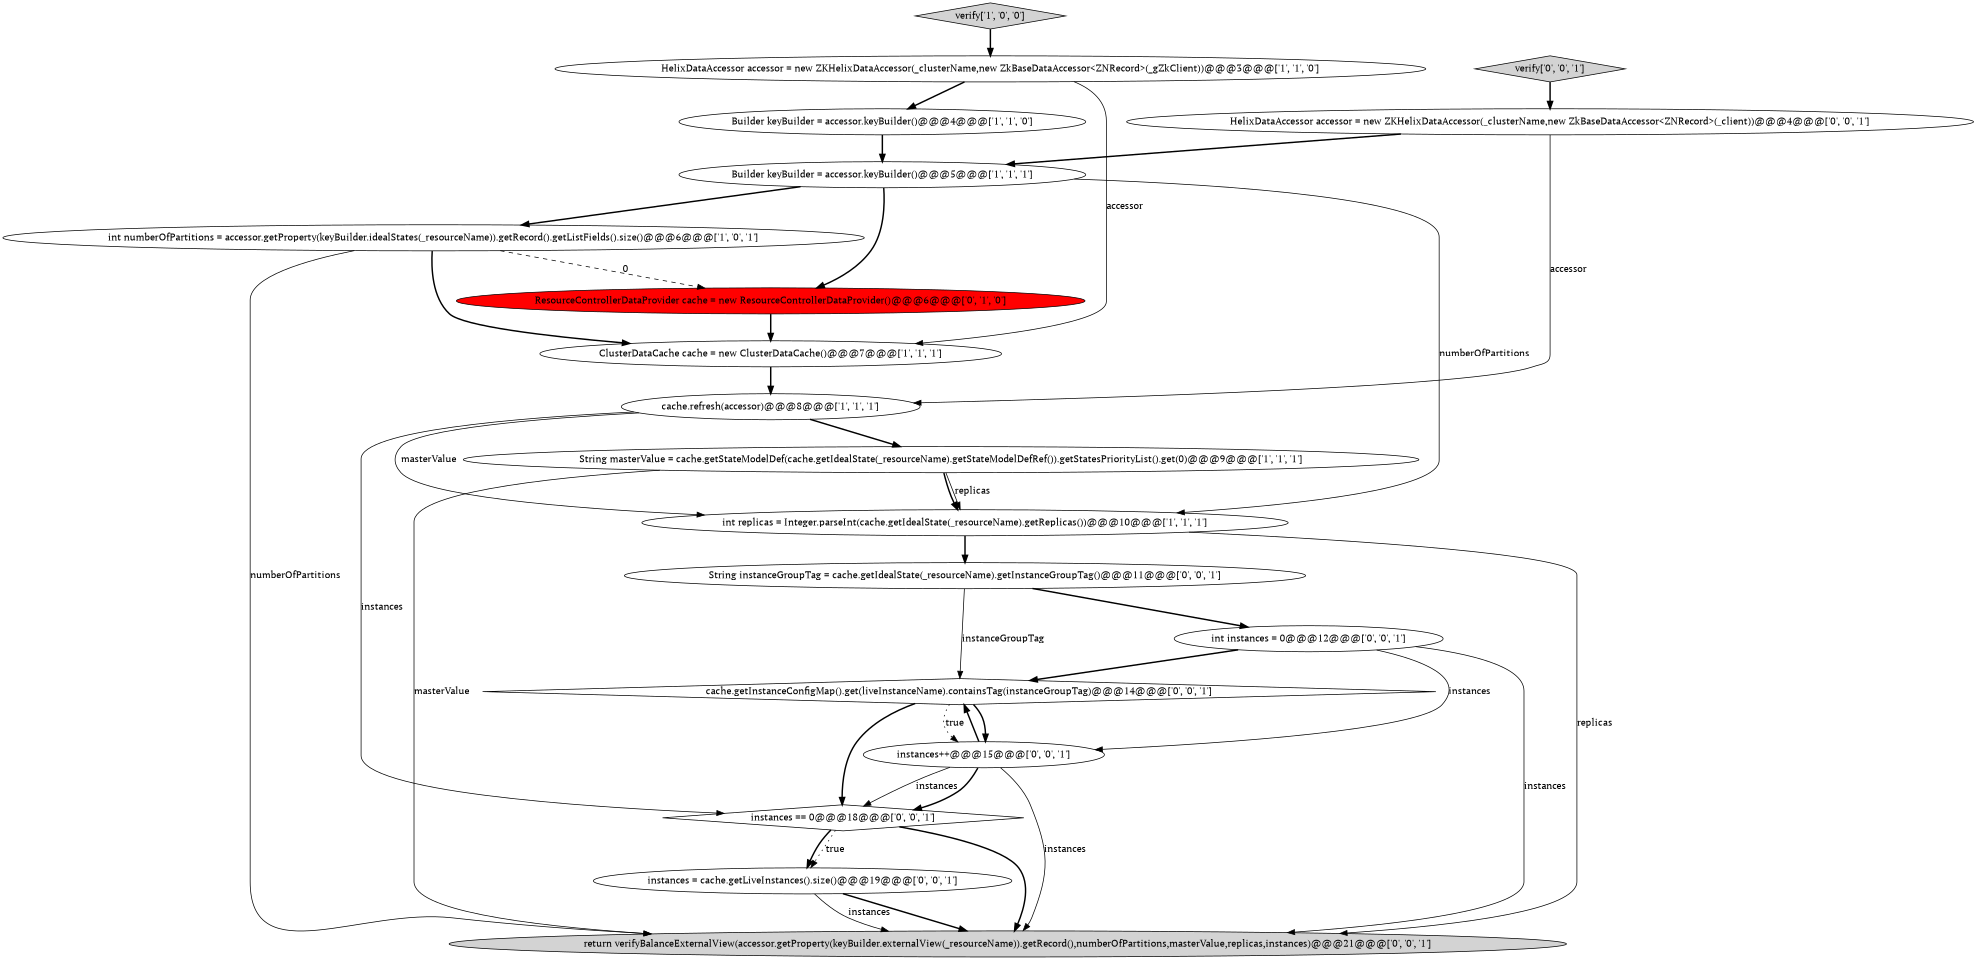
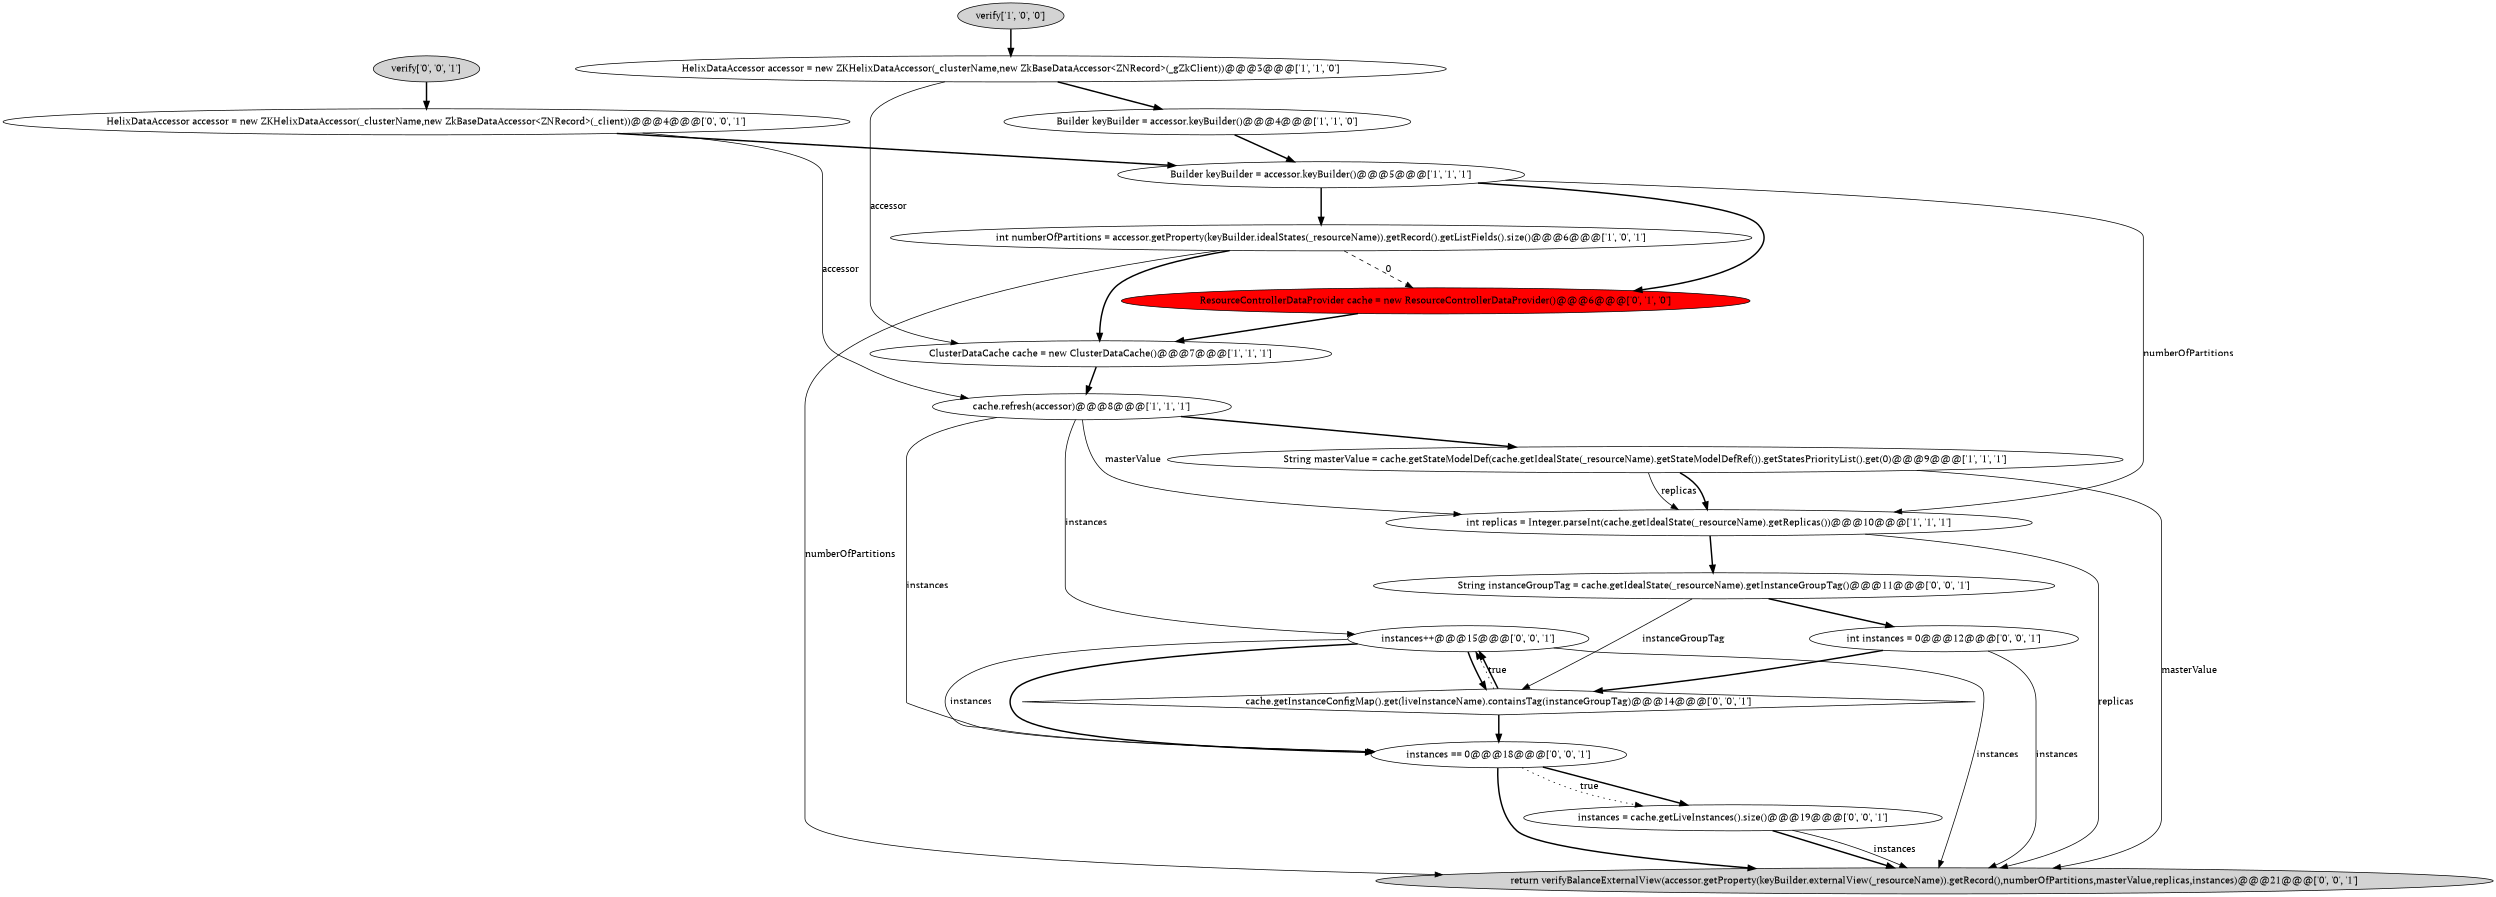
node "verify['1', '0', '0']": shape diamond -> ellipse
node "verify['0', '0', '1']": shape diamond -> ellipse
edge "int instances = 0@@@12@@@['0', '0', '1']" -> "instances++@@@15@@@['0', '0', '1']": now "cache.refresh(accessor)@@@8@@@['1', '1', '1']" -> "instances++@@@15@@@['0', '0', '1']"
node "instances == 0@@@18@@@['0', '0', '1']": shape diamond -> ellipse
